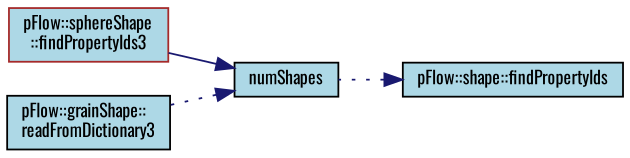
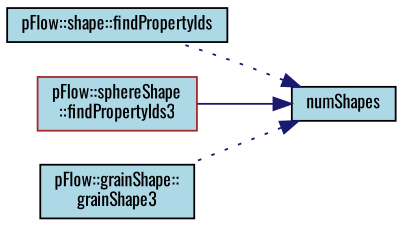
edge "numShapes" -> "pFlow::shape::findPropertyIds": reversed
node "pFlow::grainShape:: readFromDictionary3": label "pFlow::grainShape:: readFromDictionary3" -> "pFlow::grainShape:: grainShape3"
